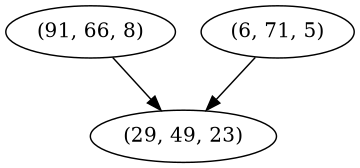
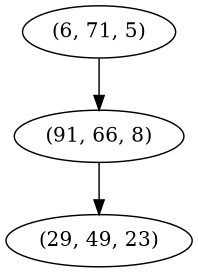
edge "(6, 71, 5)" -> "(29, 49, 23)": now "(6, 71, 5)" -> "(91, 66, 8)"
